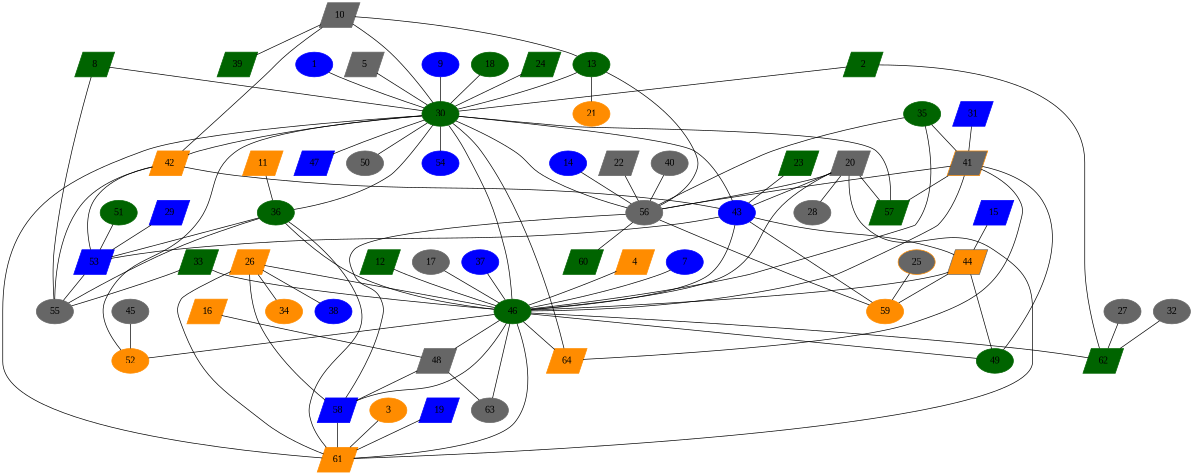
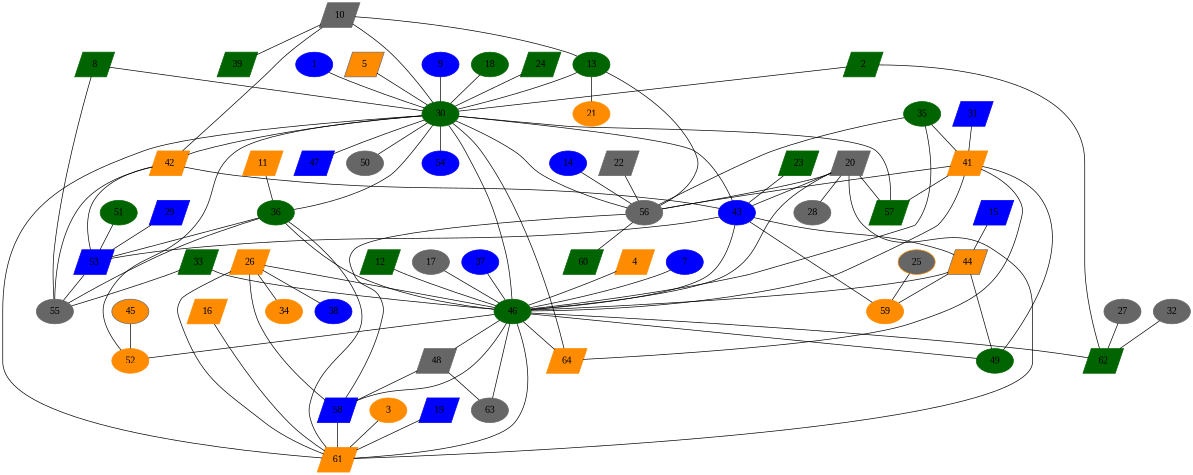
node "5": fillcolor gray40 -> darkorange
node "40": removed
node "41": fillcolor gray40 -> darkorange
edge "56" -- "59": removed
node "45": fillcolor gray40 -> darkorange
edge "16" -- "48": now "16" -- "61"
